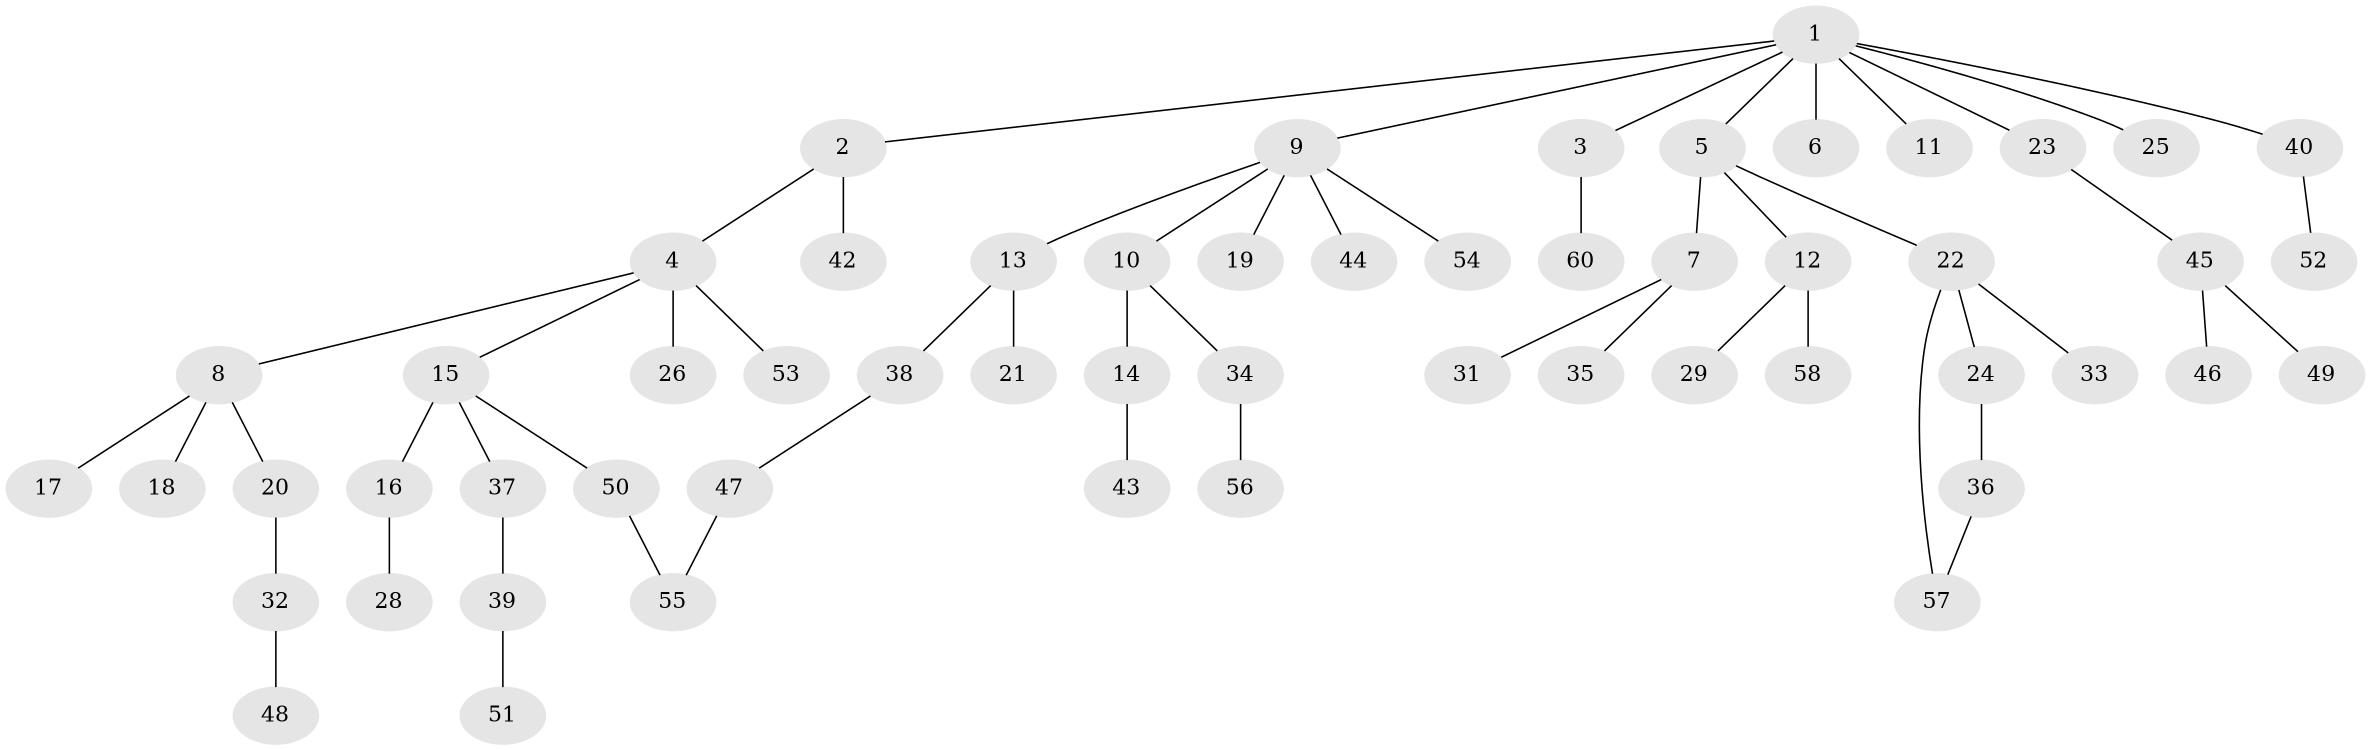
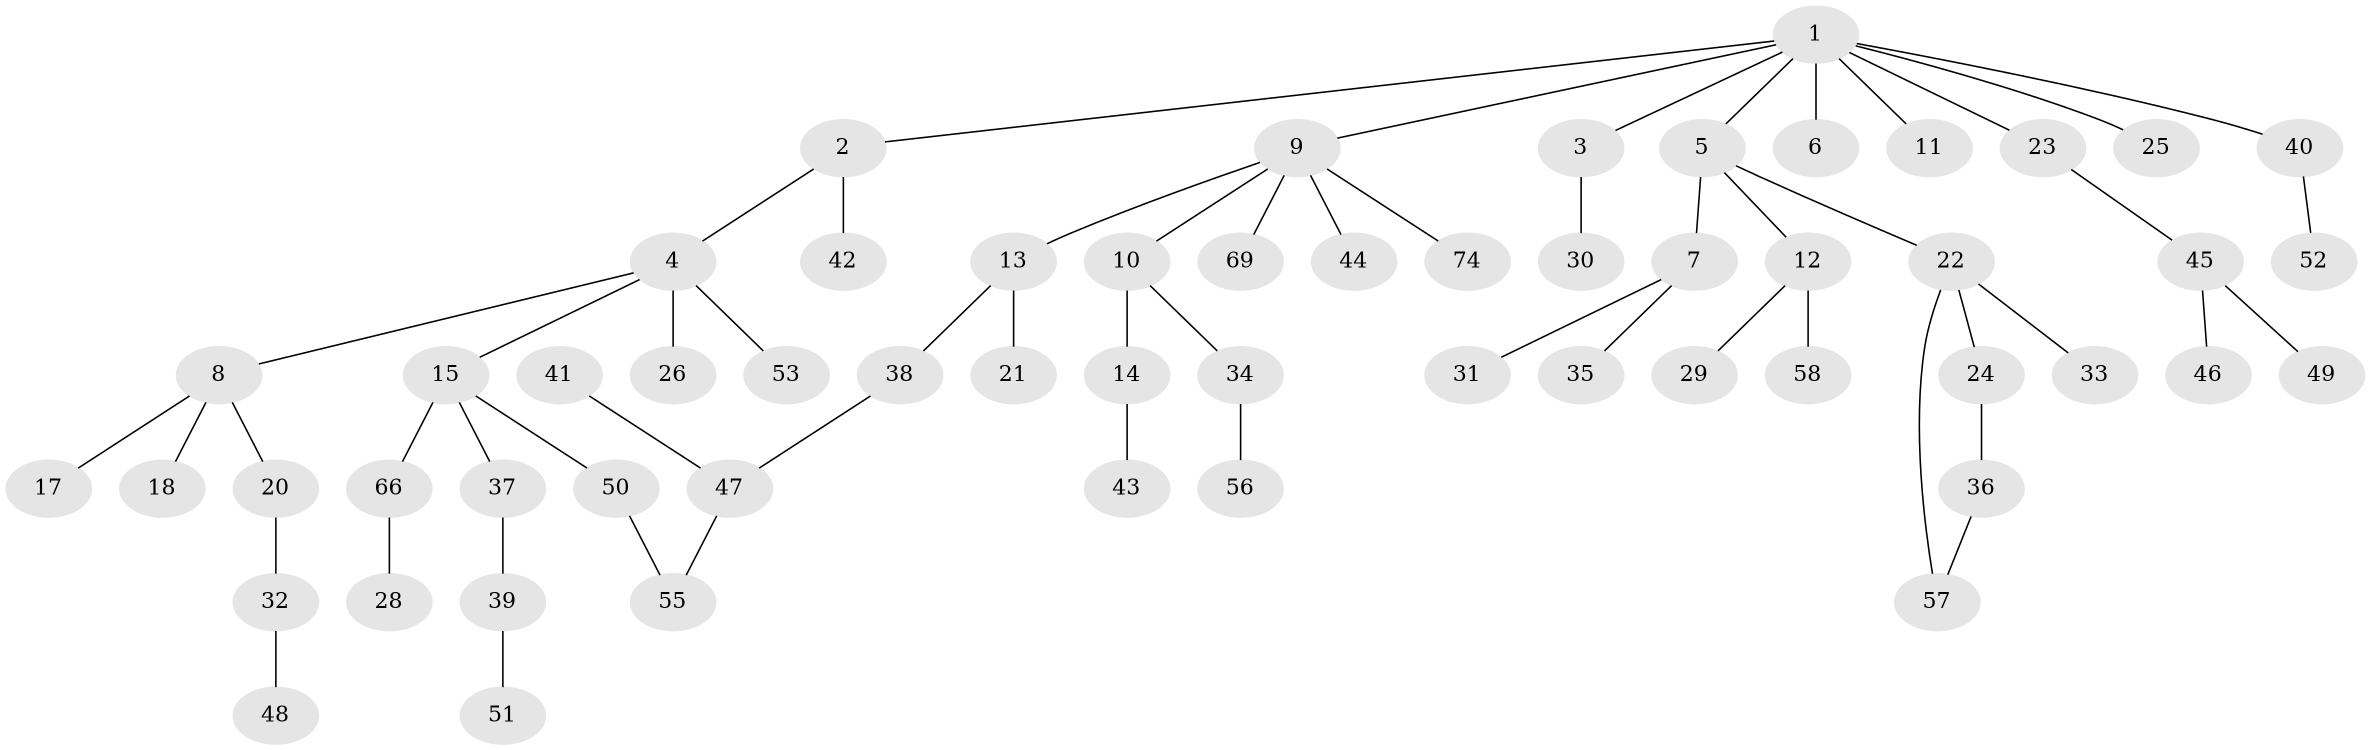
node "19": label "19" -> "69"
node "54": label "54" -> "74"
node "60": label "60" -> "30"
node "41": added
node "16": label "16" -> "66"
